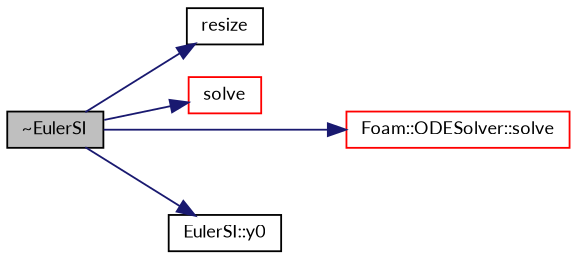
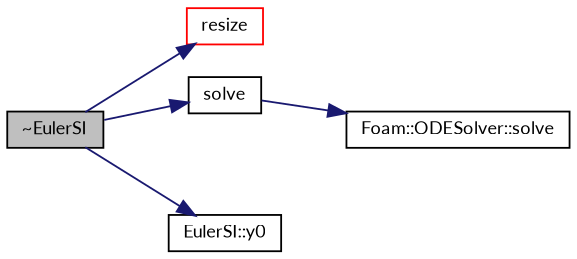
node "resize": color black -> red
node "solve": color red -> black
edge "~EulerSI" -> "Foam::ODESolver::solve": now "solve" -> "Foam::ODESolver::solve"
node "Foam::ODESolver::solve": color red -> black
